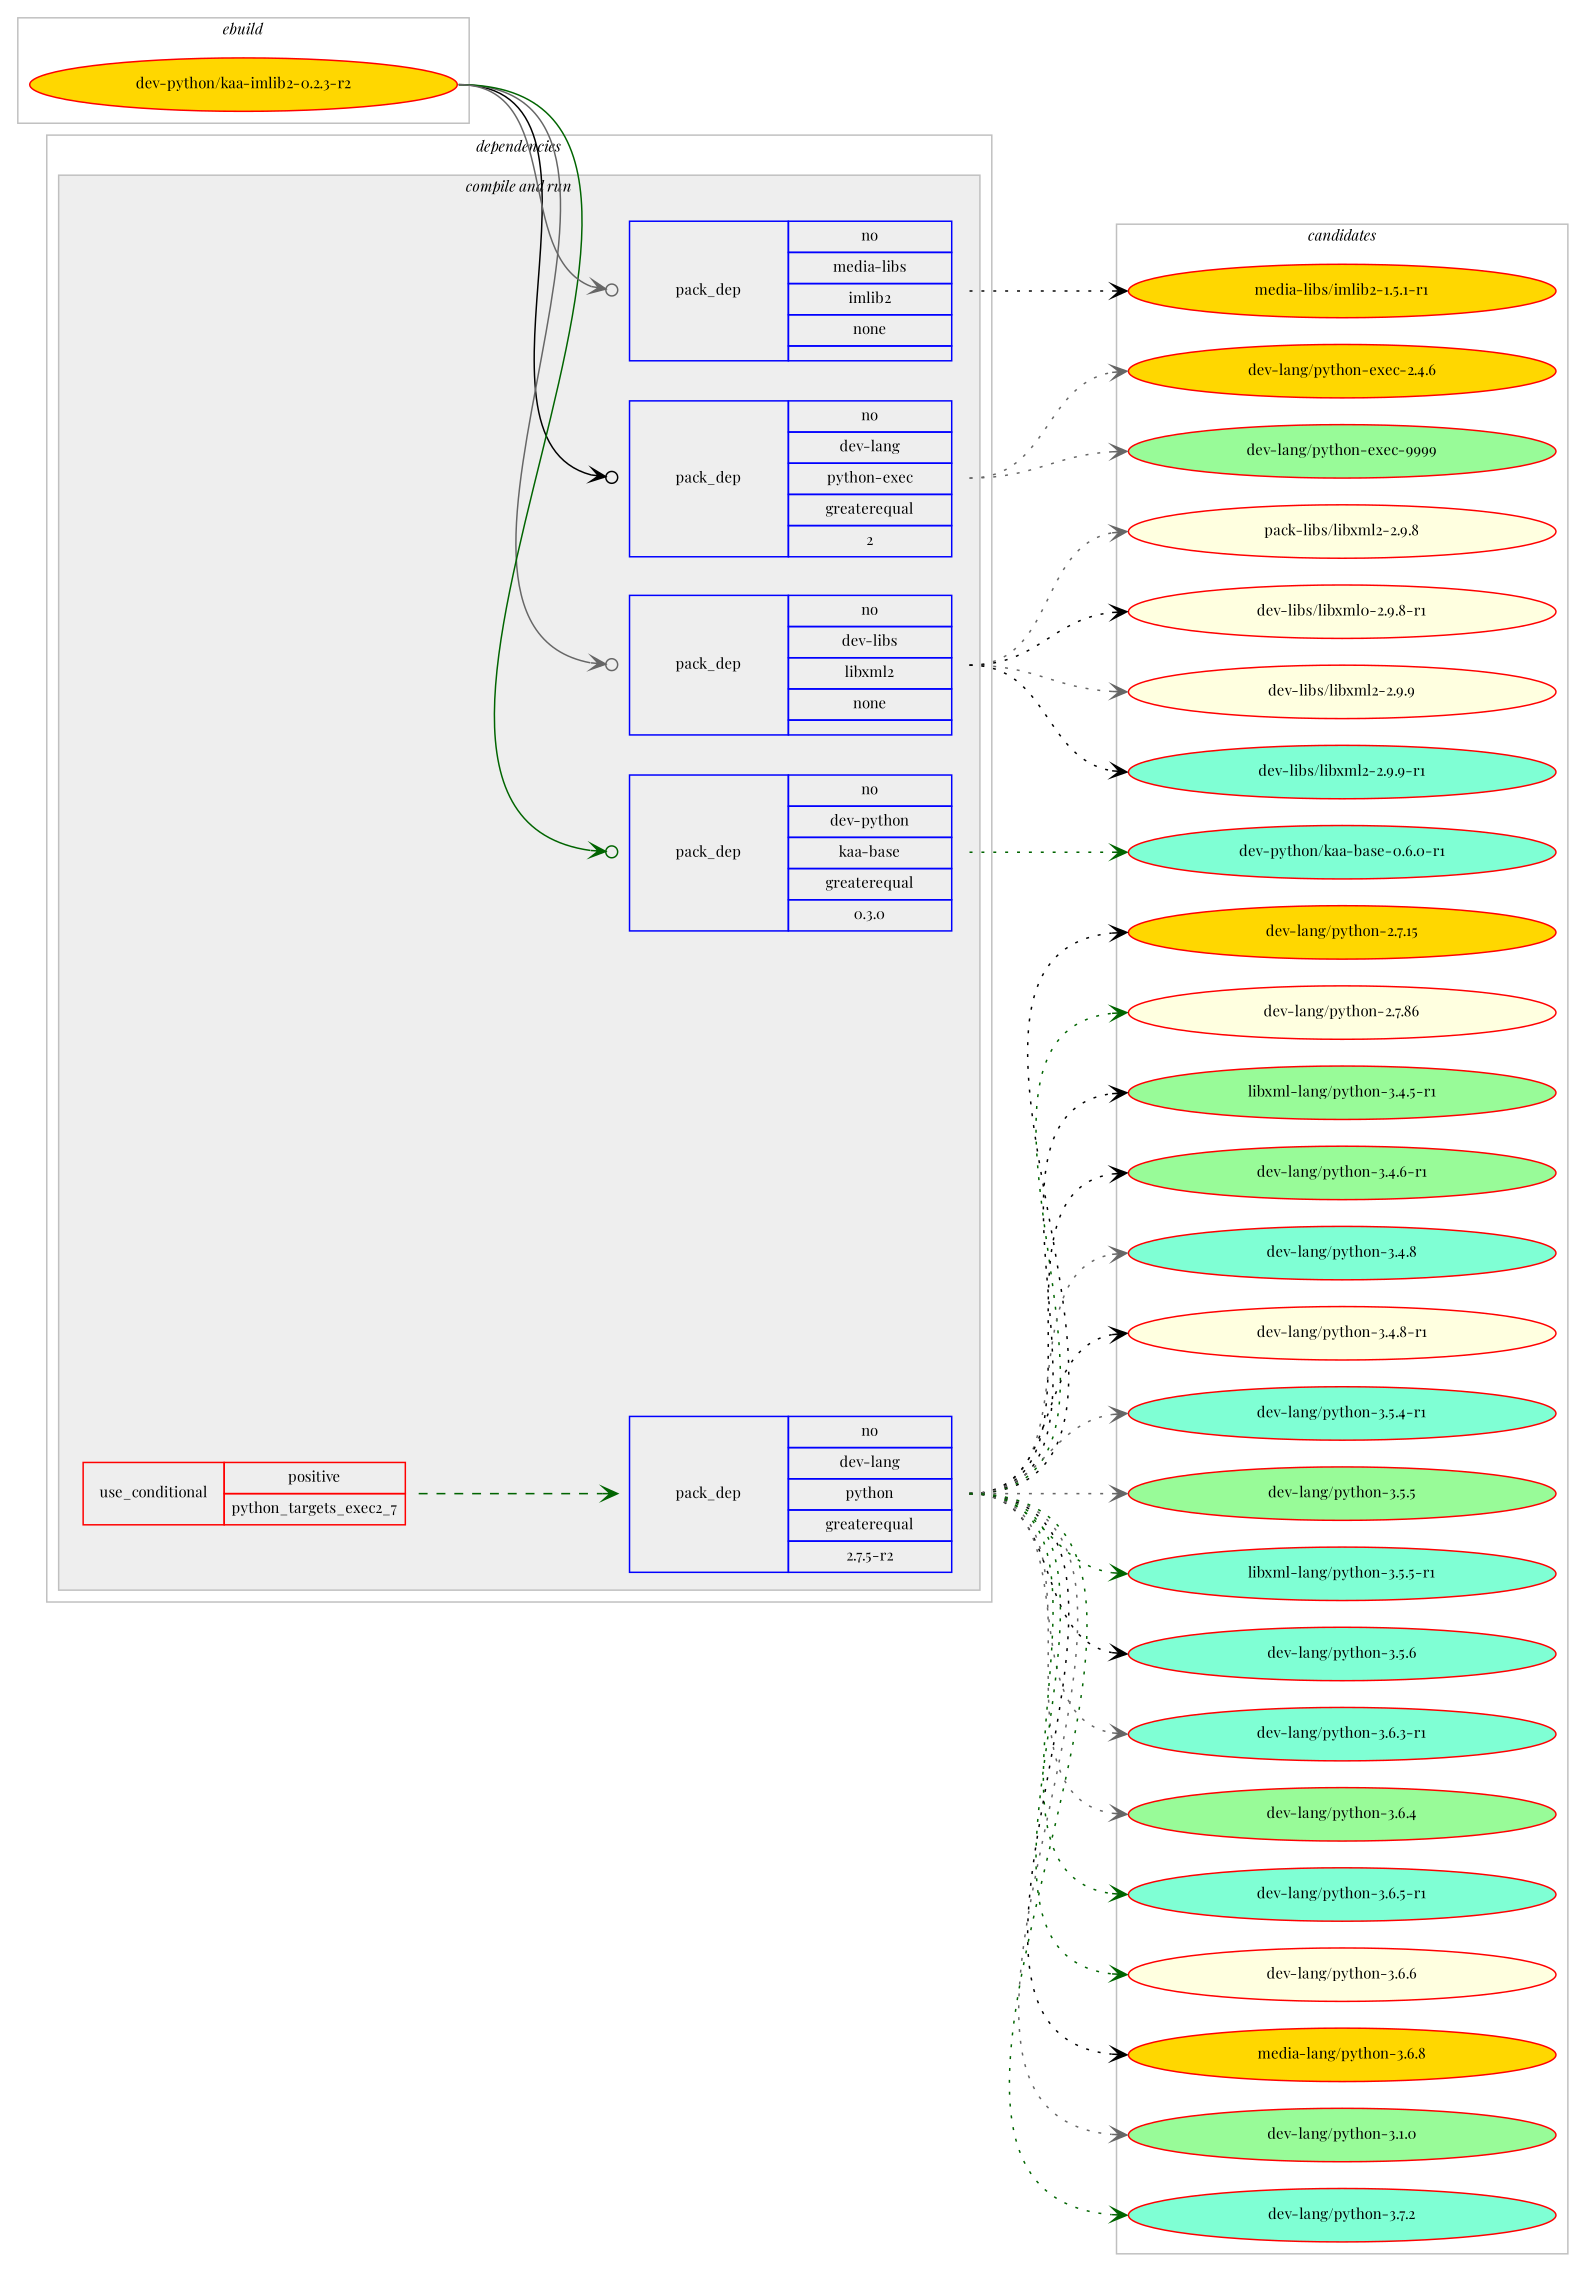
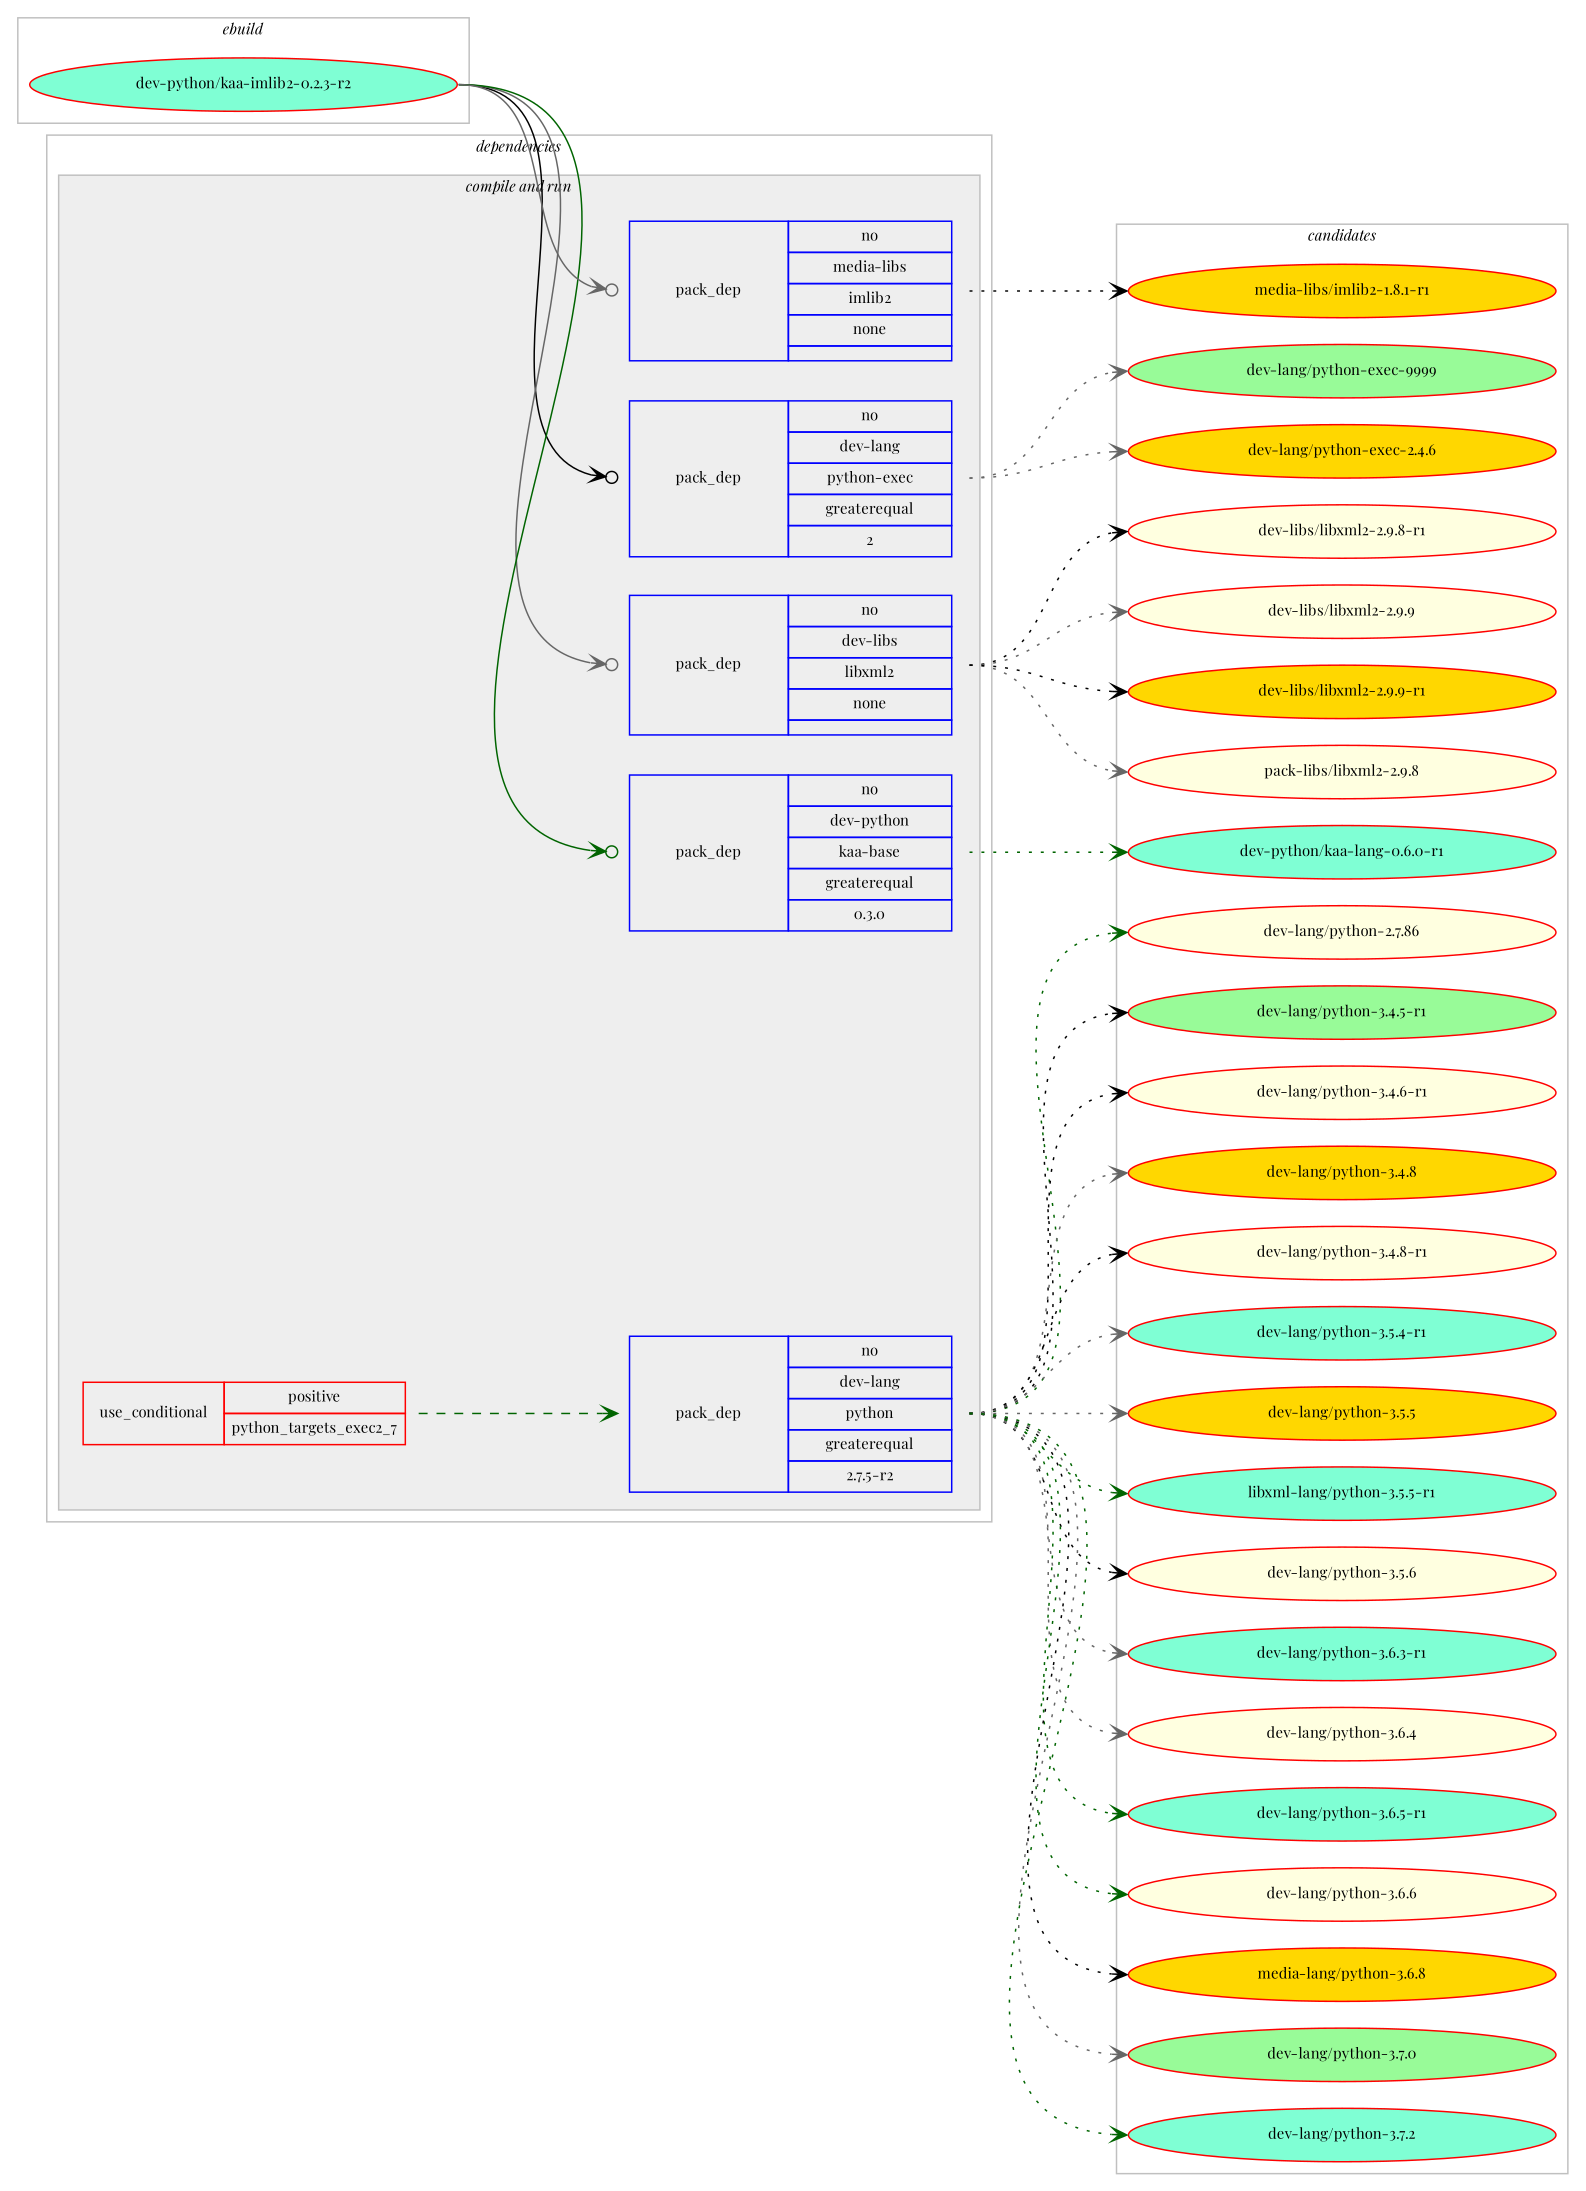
node "dev-python/kaa-imlib2-0.2.3-r2": fillcolor gold -> aquamarine
node "media-libs/imlib2-1.5.1-r1": label "media-libs/imlib2-1.5.1-r1" -> "media-libs/imlib2-1.8.1-r1"
node "dev-libs/libxml0-2.9.8-r1": label "dev-libs/libxml0-2.9.8-r1" -> "dev-libs/libxml2-2.9.8-r1"
node "dev-libs/libxml2-2.9.9-r1": fillcolor aquamarine -> gold
node "dev-python/kaa-base-0.6.0-r1": label "dev-python/kaa-base-0.6.0-r1" -> "dev-python/kaa-lang-0.6.0-r1"
node "dev-lang/python-2.7.15": removed
node "libxml-lang/python-3.4.5-r1": label "libxml-lang/python-3.4.5-r1" -> "dev-lang/python-3.4.5-r1"
node "dev-lang/python-3.4.6-r1": fillcolor palegreen -> lightyellow
node "dev-lang/python-3.4.8": fillcolor aquamarine -> gold
node "dev-lang/python-3.5.5": fillcolor palegreen -> gold
node "dev-lang/python-3.5.6": fillcolor aquamarine -> lightyellow
node "dev-lang/python-3.6.4": fillcolor palegreen -> lightyellow
node "dev-lang/python-3.1.0": label "dev-lang/python-3.1.0" -> "dev-lang/python-3.7.0"
